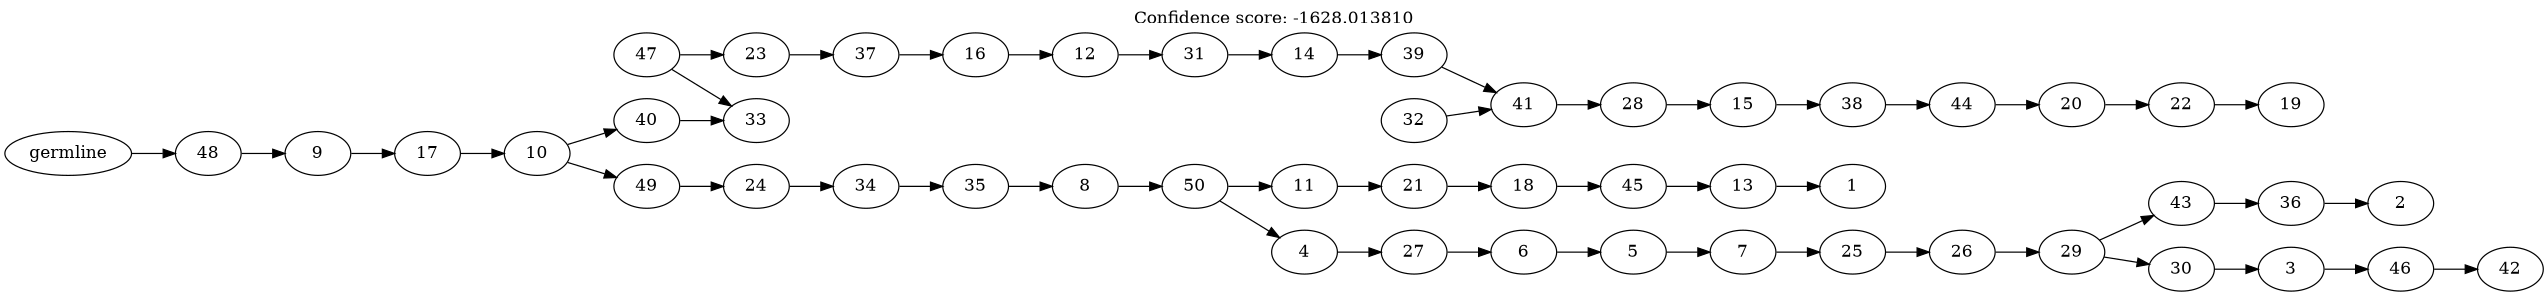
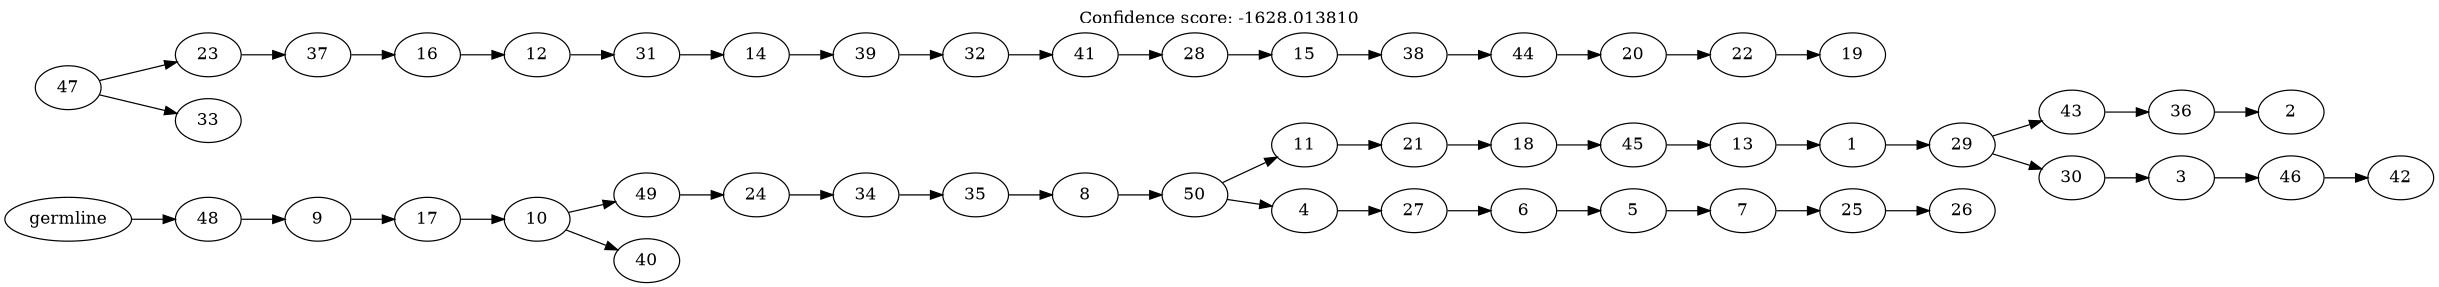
edge "39" -> "41": now "39" -> "32"
edge "40" -> "33": removed
edge "26" -> "29": now "1" -> "29"
